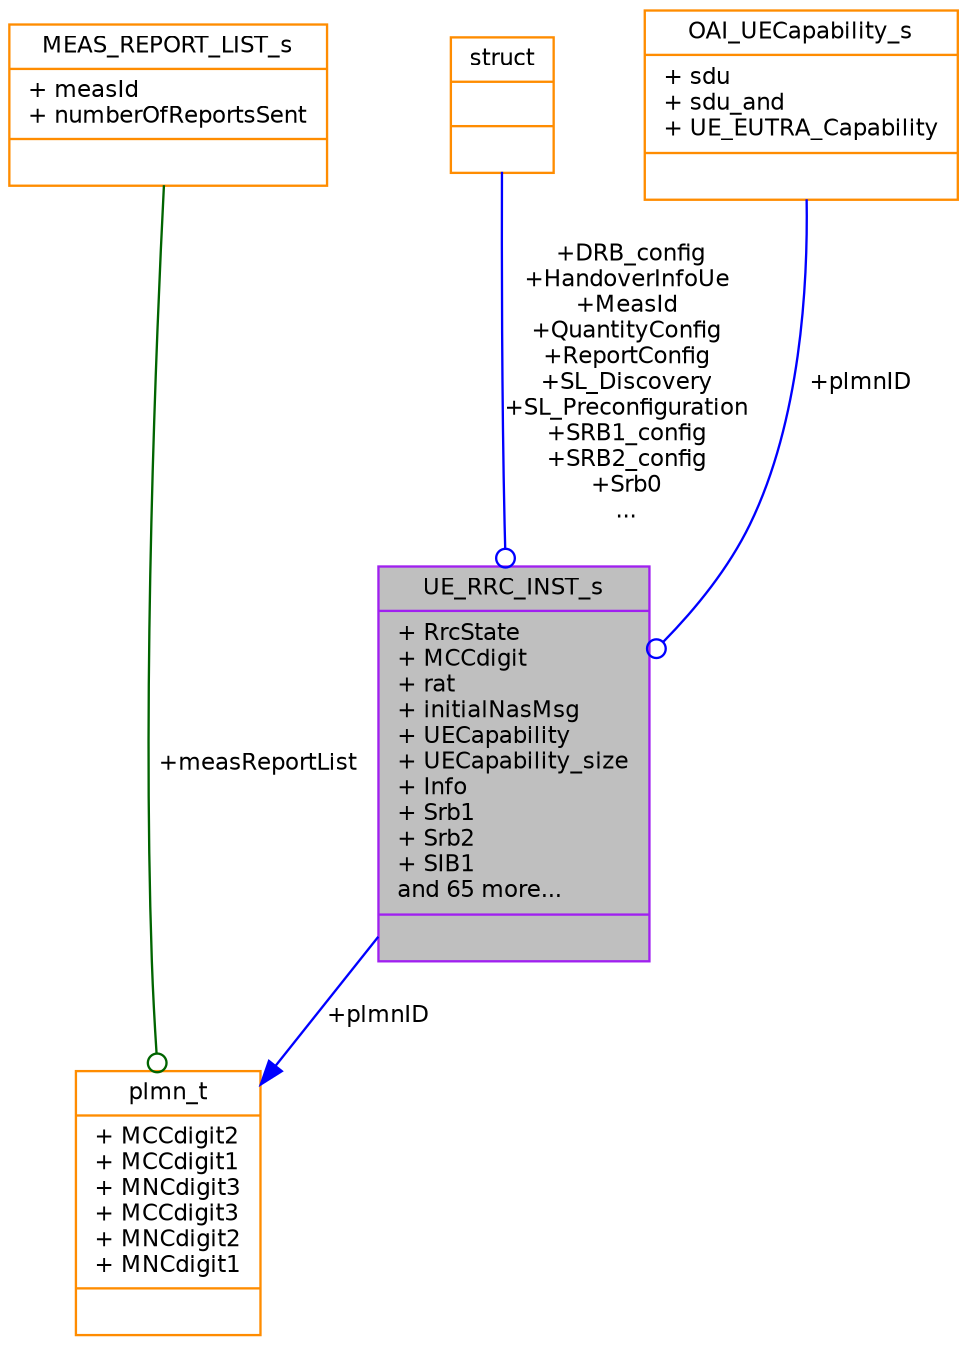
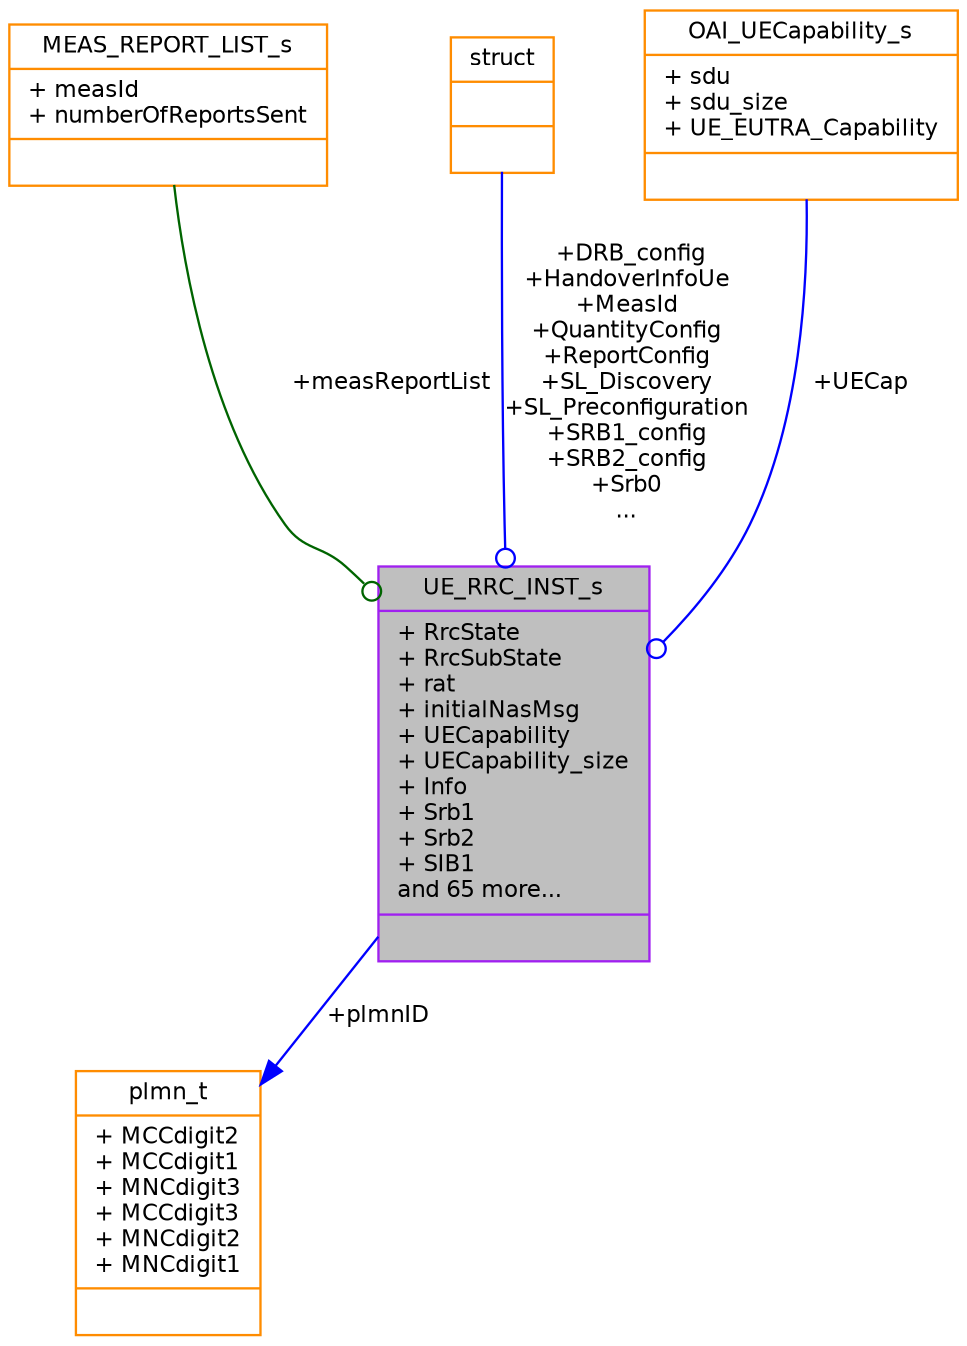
node "OAI_UECapability_s": text "+ sdu_and" -> "+ sdu_size"
edge "OAI_UECapability_s" -> "UE_RRC_INST_s": label " +plmnID" -> " +UECap"
edge "MEAS_REPORT_LIST_s" -> "plmn_t": now "MEAS_REPORT_LIST_s" -> "UE_RRC_INST_s"
node "UE_RRC_INST_s": text "+ MCCdigit" -> "+ RrcSubState"
